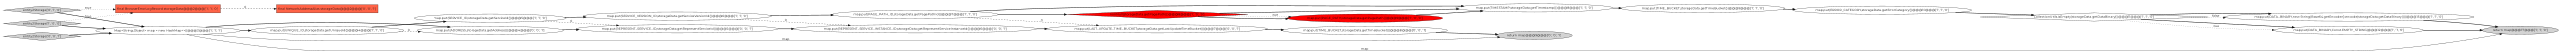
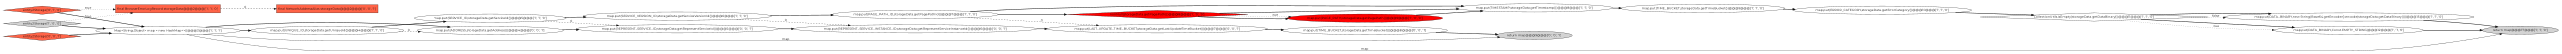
node "entity2Storage['0', '1', '0']": fillcolor lightgray -> tomato
node "entity2Storage['0', '0', '1']": fillcolor lightgray -> tomato
